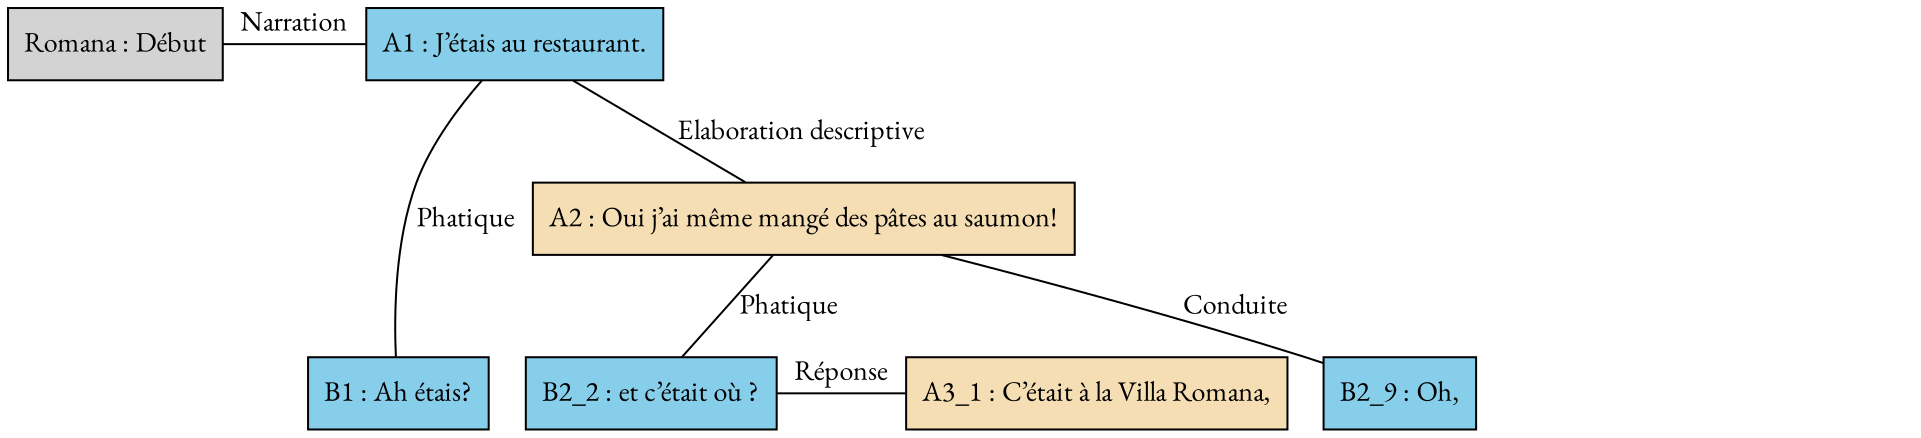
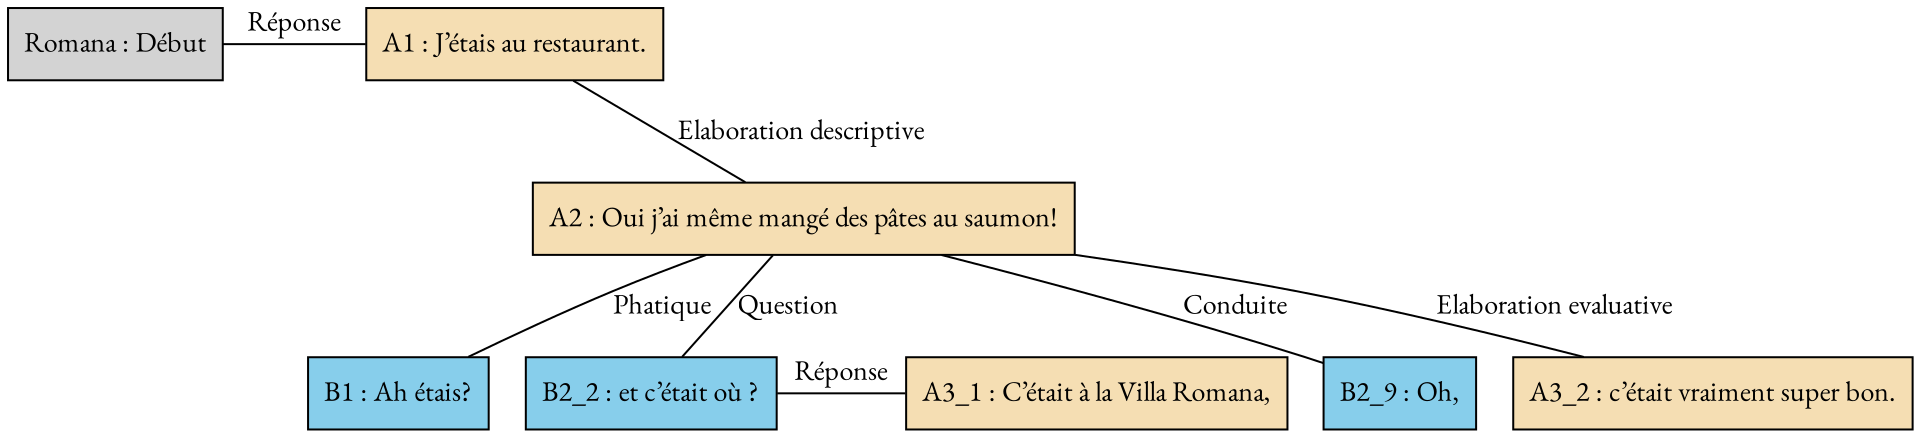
edge "Romana : Début" -- "A1 : J’étais au restaurant.": label "Narration" -> "Réponse"
node "A1 : J’étais au restaurant.": fillcolor skyblue -> wheat
edge "A1 : J’étais au restaurant." -- "B1 : Ah étais?": now "A2 : Oui j’ai même mangé des pâtes au saumon!" -- "B1 : Ah étais?"
edge "A2 : Oui j’ai même mangé des pâtes au saumon!" -- "B2_2 : et c’était où ?": label "Phatique" -> "Question"
node "A3_2 : c’était vraiment super bon.": added
